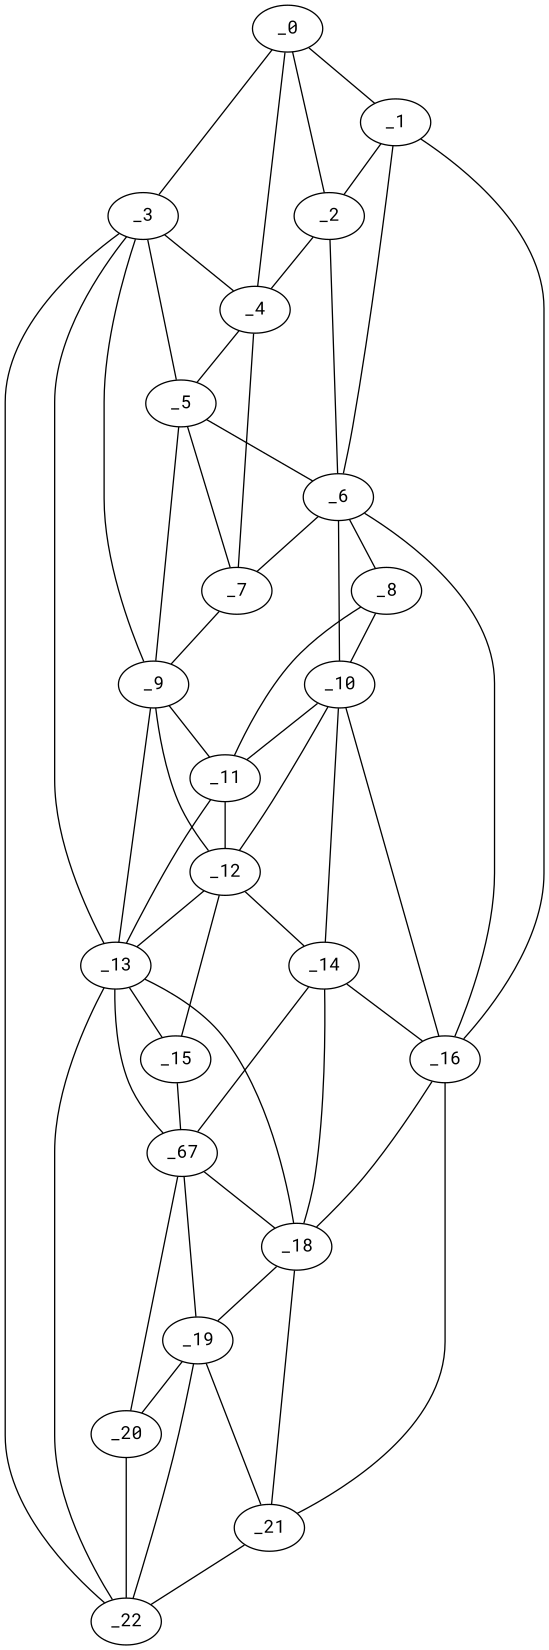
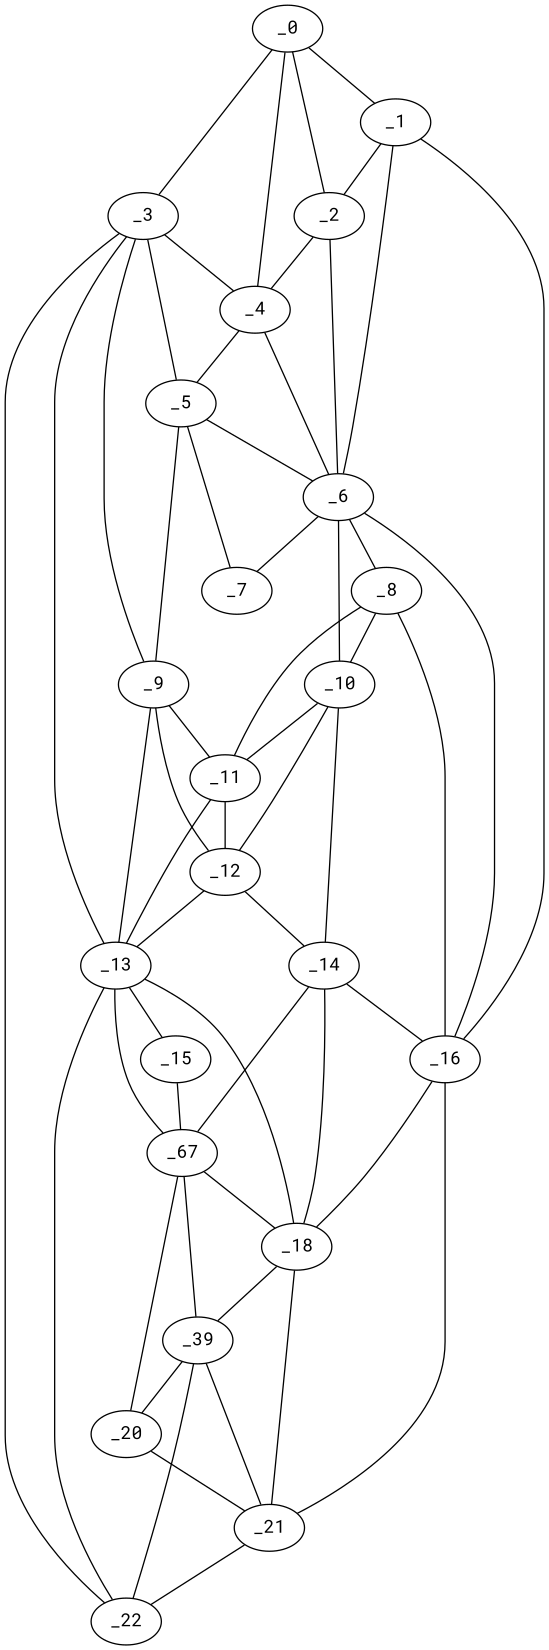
edge "_4" -- "_7": now "_4" -- "_6"
edge "_7" -- "_9": removed
edge "_10" -- "_16": now "_8" -- "_16"
edge "_12" -- "_15": removed
node "_19": label "_19" -> "_39"
edge "_20" -- "_22": now "_20" -- "_21"
